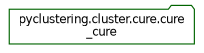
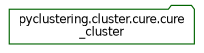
node "pyclustering.cluster.cure.cure _cure": label "pyclustering.cluster.cure.cure _cure" -> "pyclustering.cluster.cure.cure _cluster"
